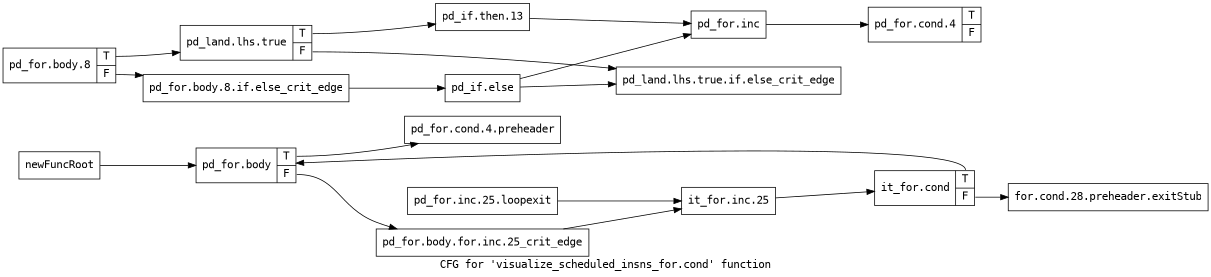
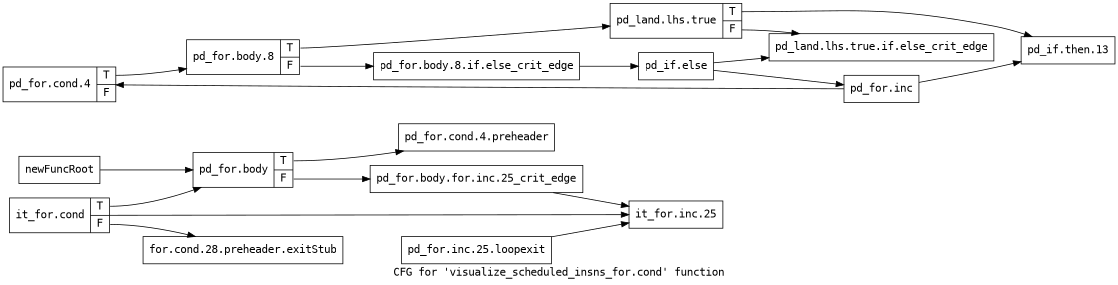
edge "pd_if.then.13" -> "pd_for.inc": reversed
edge "pd_for.cond.4" -> "pd_for.body.8": added
edge "it_for.inc.25" -> "it_for.cond": reversed
